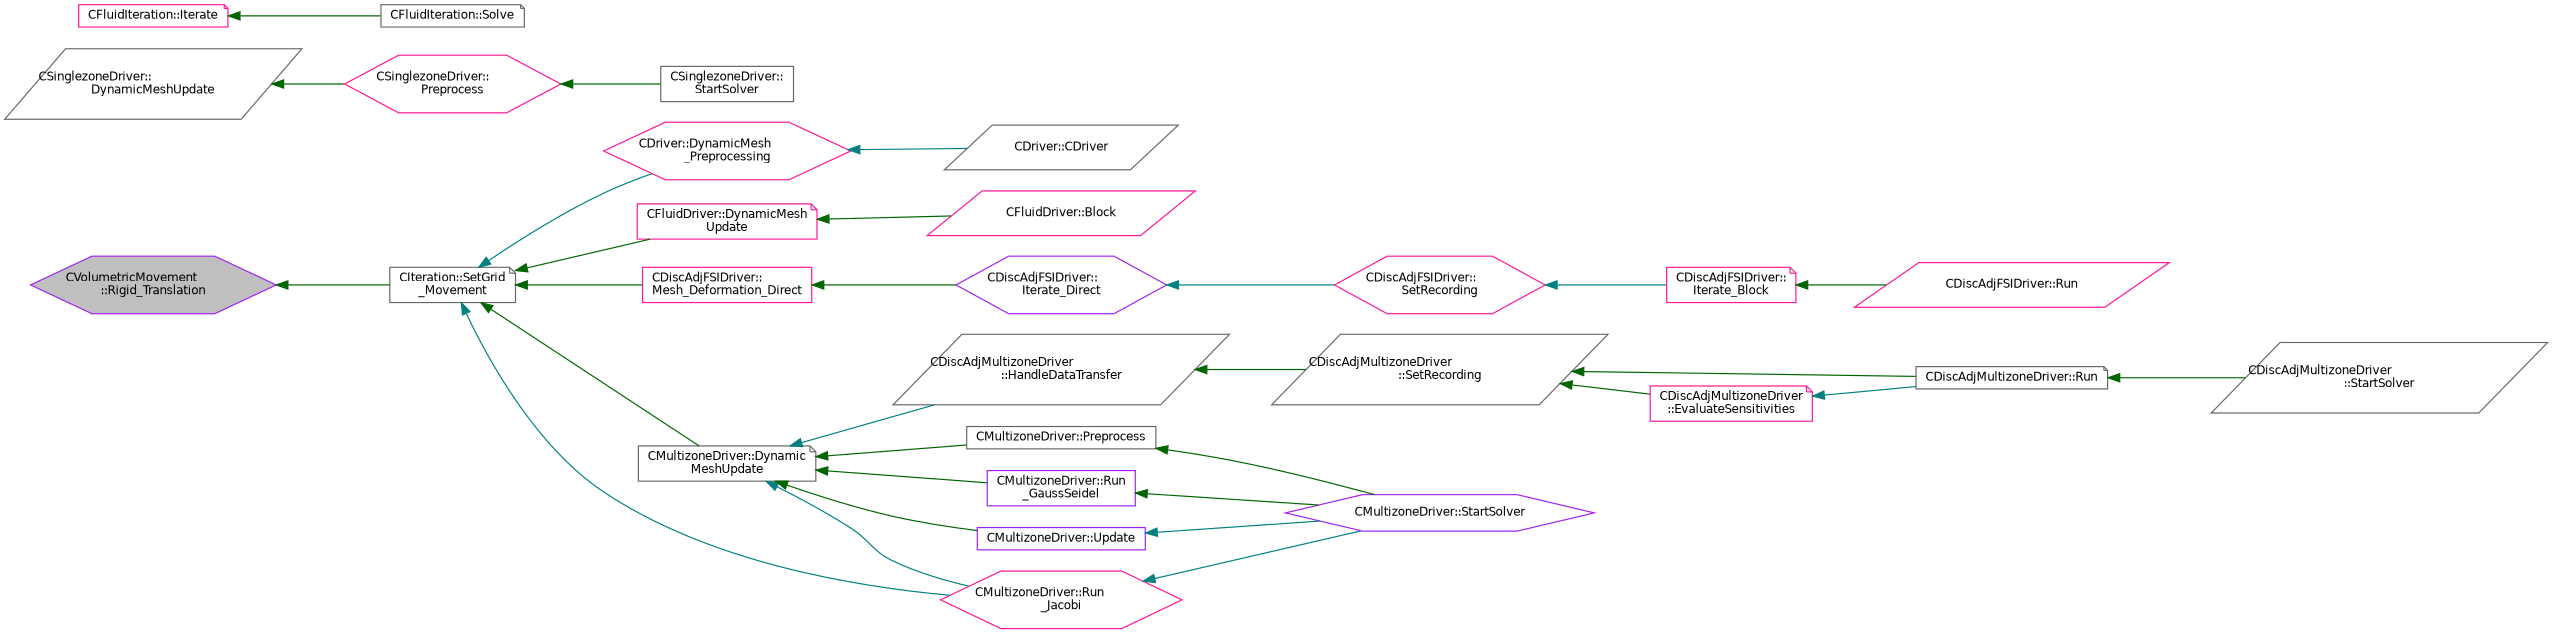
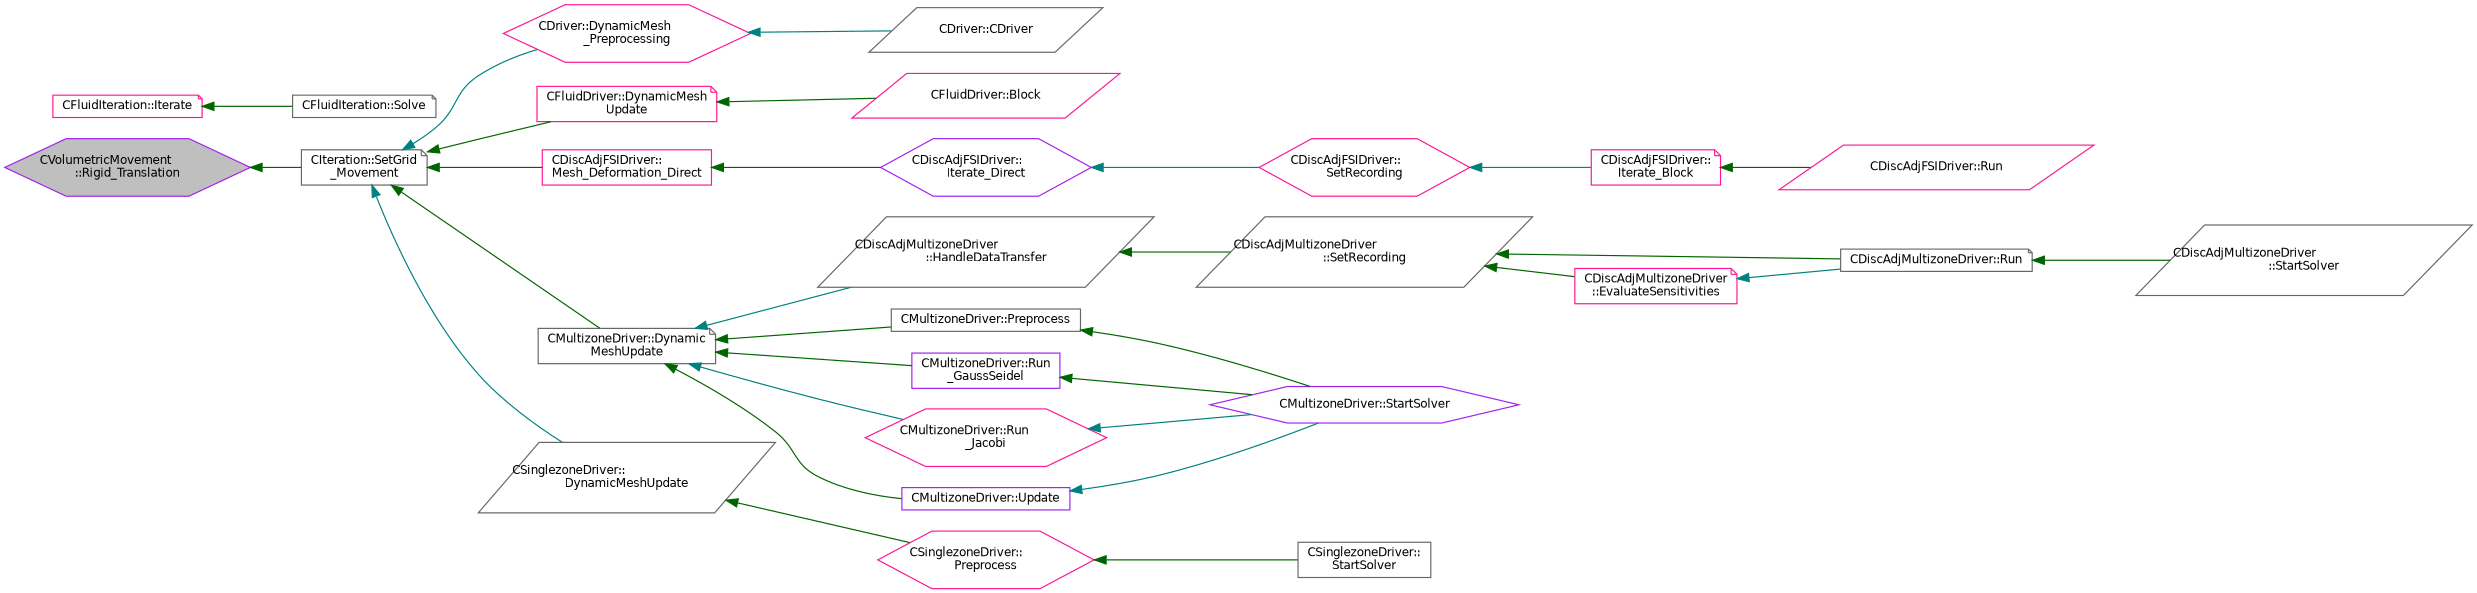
edge "CMultizoneDriver::Run _Jacobi" -> "CIteration::SetGrid _Movement": now "CSinglezoneDriver:: DynamicMeshUpdate" -> "CIteration::SetGrid _Movement"
